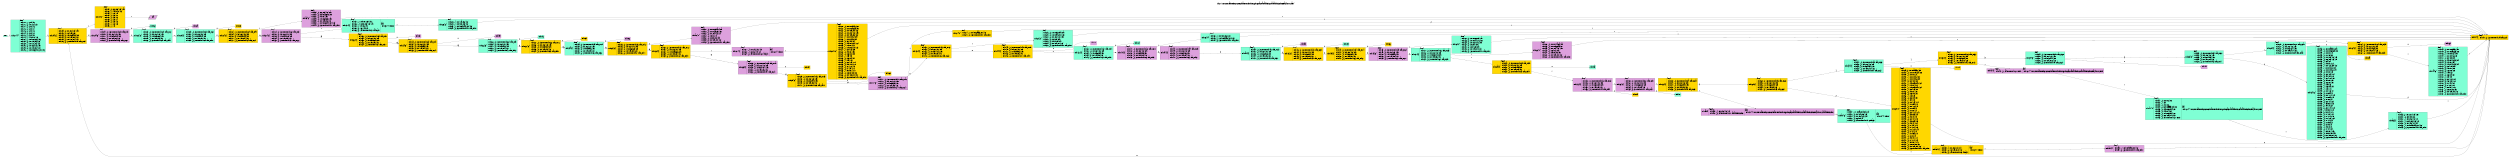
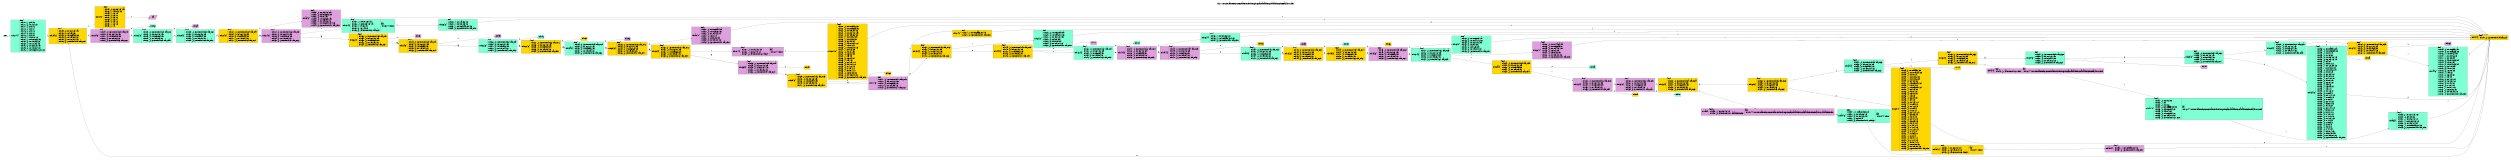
node "0x401cee": removed
node "0x401b85": added
